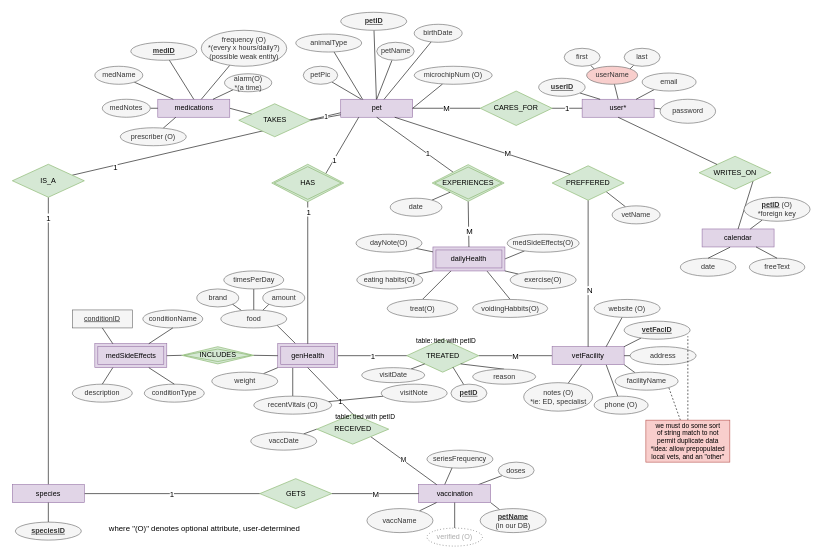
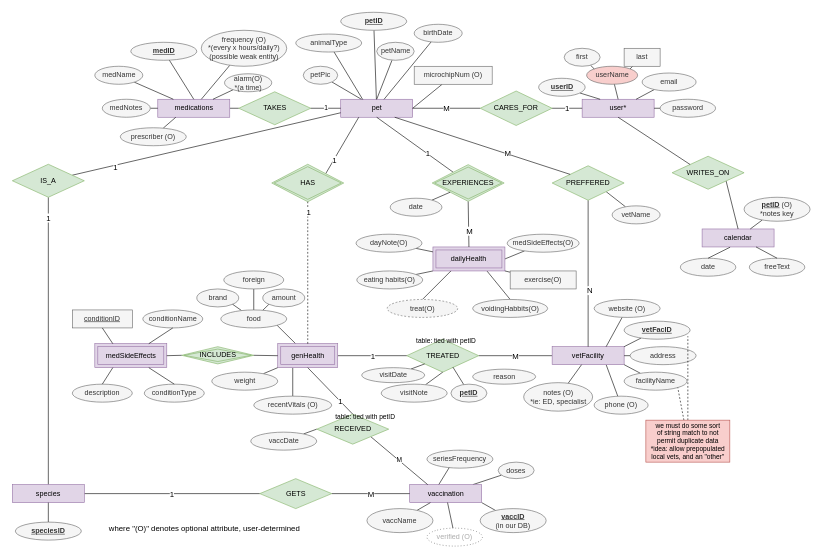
node "last": shape ellipse -> rectangle
node "microchipNum (O)": shape ellipse -> rectangle
node "password": size 56x24 -> 56x18
node "TAKES": moved (275, 120) -> (275, 108)
node "WRITES_ON": moved (735, 173) -> (708, 173)
node "petID (O) *foreign key": label "petID (O) *foreign key" -> "petID (O) *notes key"
edge "HAS" -- "genHealth": style solid -> dashed
node "timesPerDay": label "timesPerDay" -> "foreign"
node "exercise(O)": shape ellipse -> rectangle
node "treat(O)": style solid -> dashed
edge "TREATED" -- "reason": removed
node "facilityName": moved (647, 381) -> (656, 381)
edge "visitNote" -- "recentVitals (O)": now "visitNote" -- "TREATED"
node "vaccination": moved (455, 494) -> (446, 494)
node "petName (in our DB)": label "petName (in our DB)" -> "vaccID (in our DB)"
